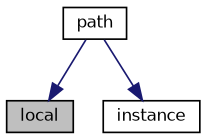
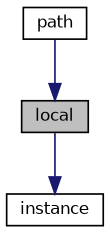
edge "path" -> "instance": now "local" -> "instance"
